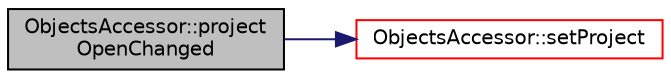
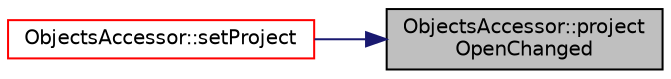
edge "ObjectsAccessor::project OpenChanged" -> "ObjectsAccessor::setProject": reversed
